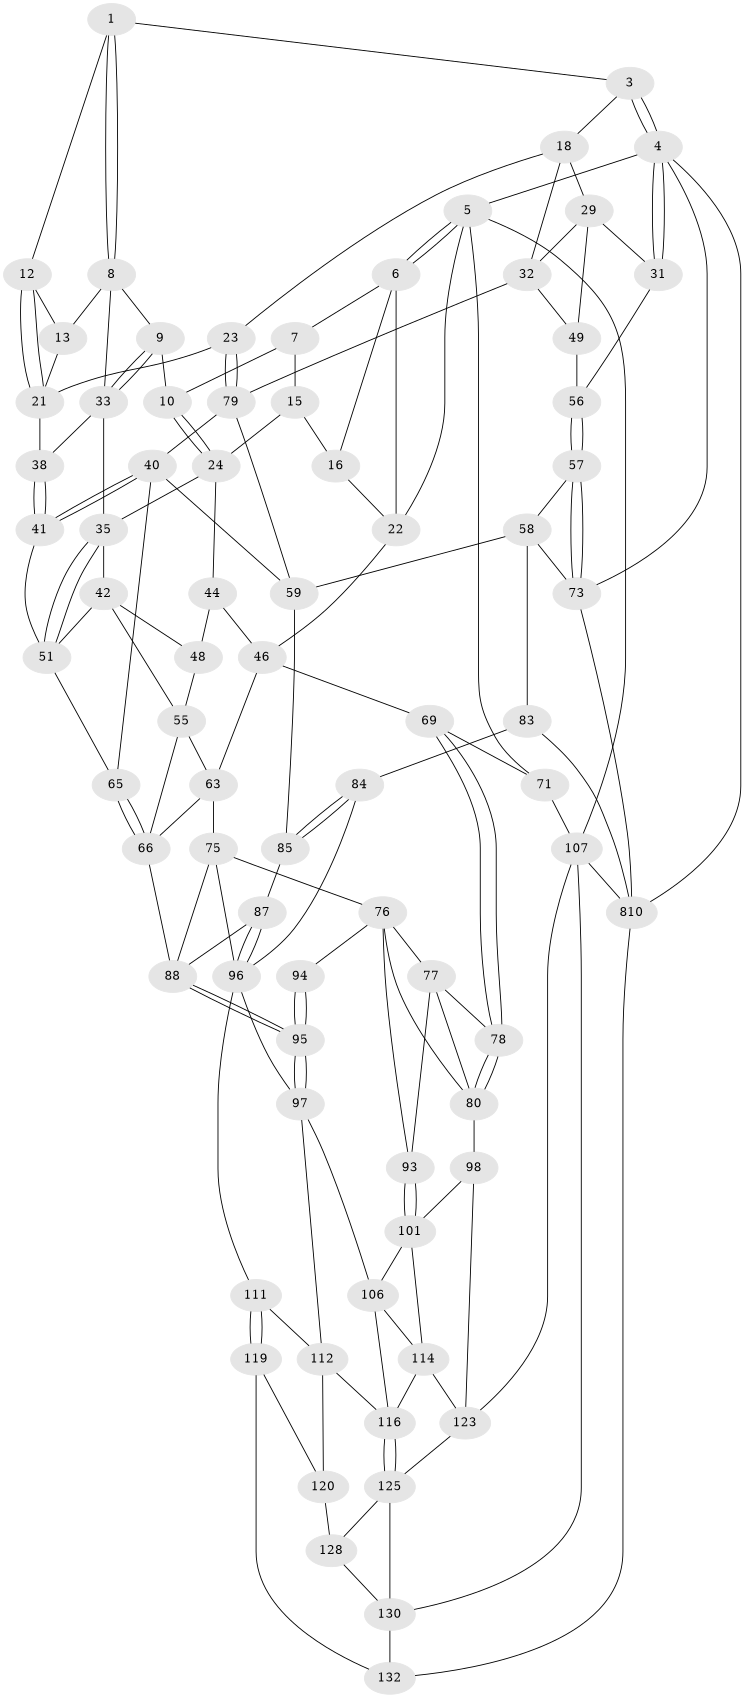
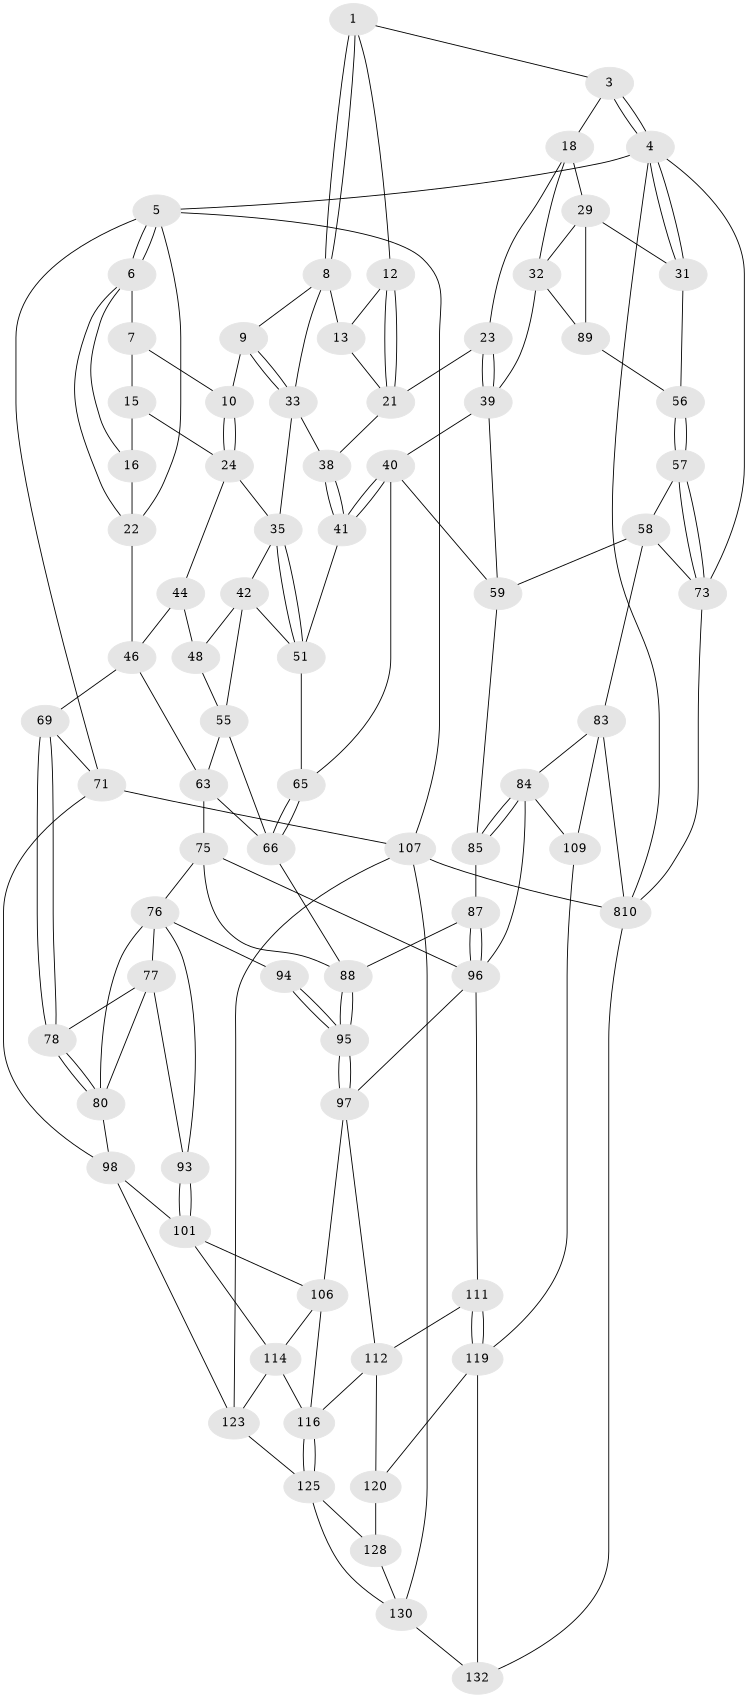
node "49": label "49" -> "89"
node "79": label "79" -> "39"
node "109": added
edge "71" -- "98": added
